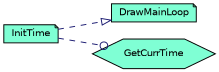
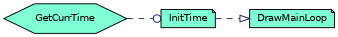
edge "InitTime" -> "GetCurrTime": reversed
